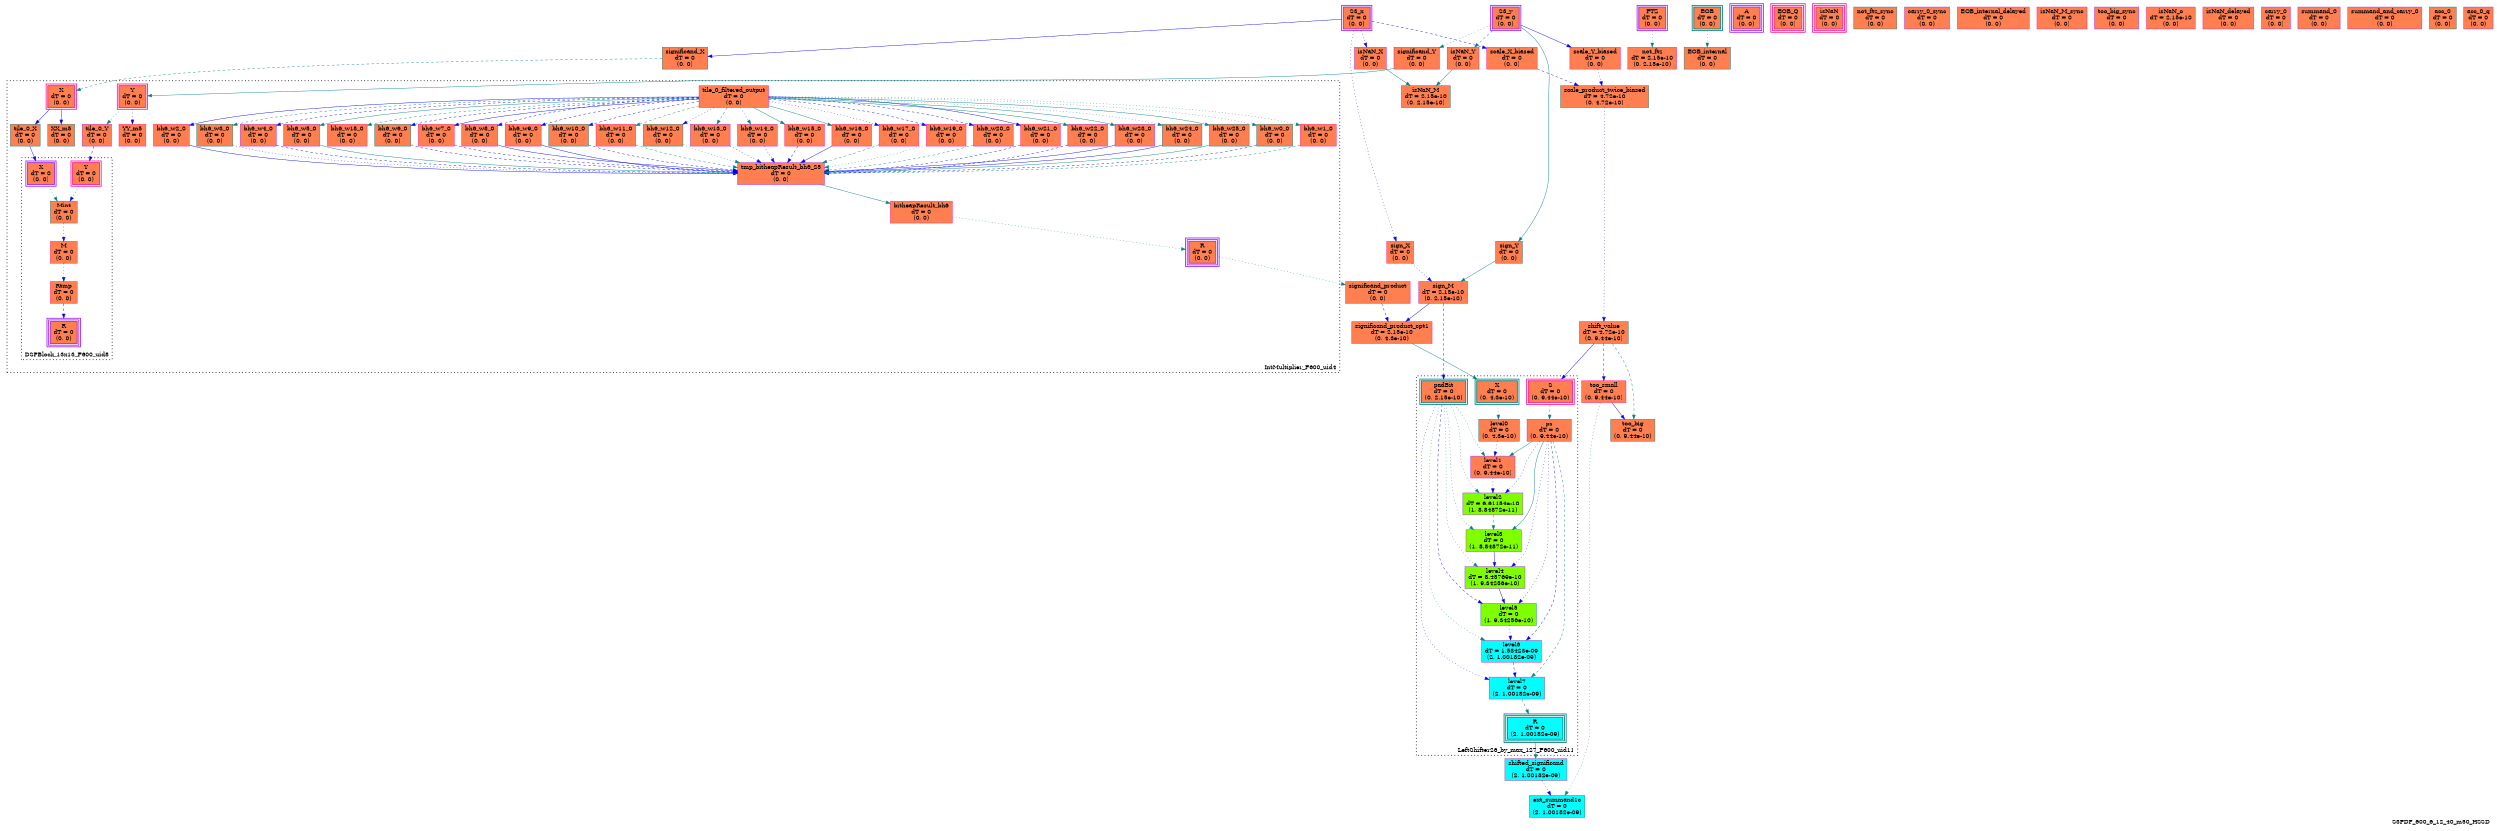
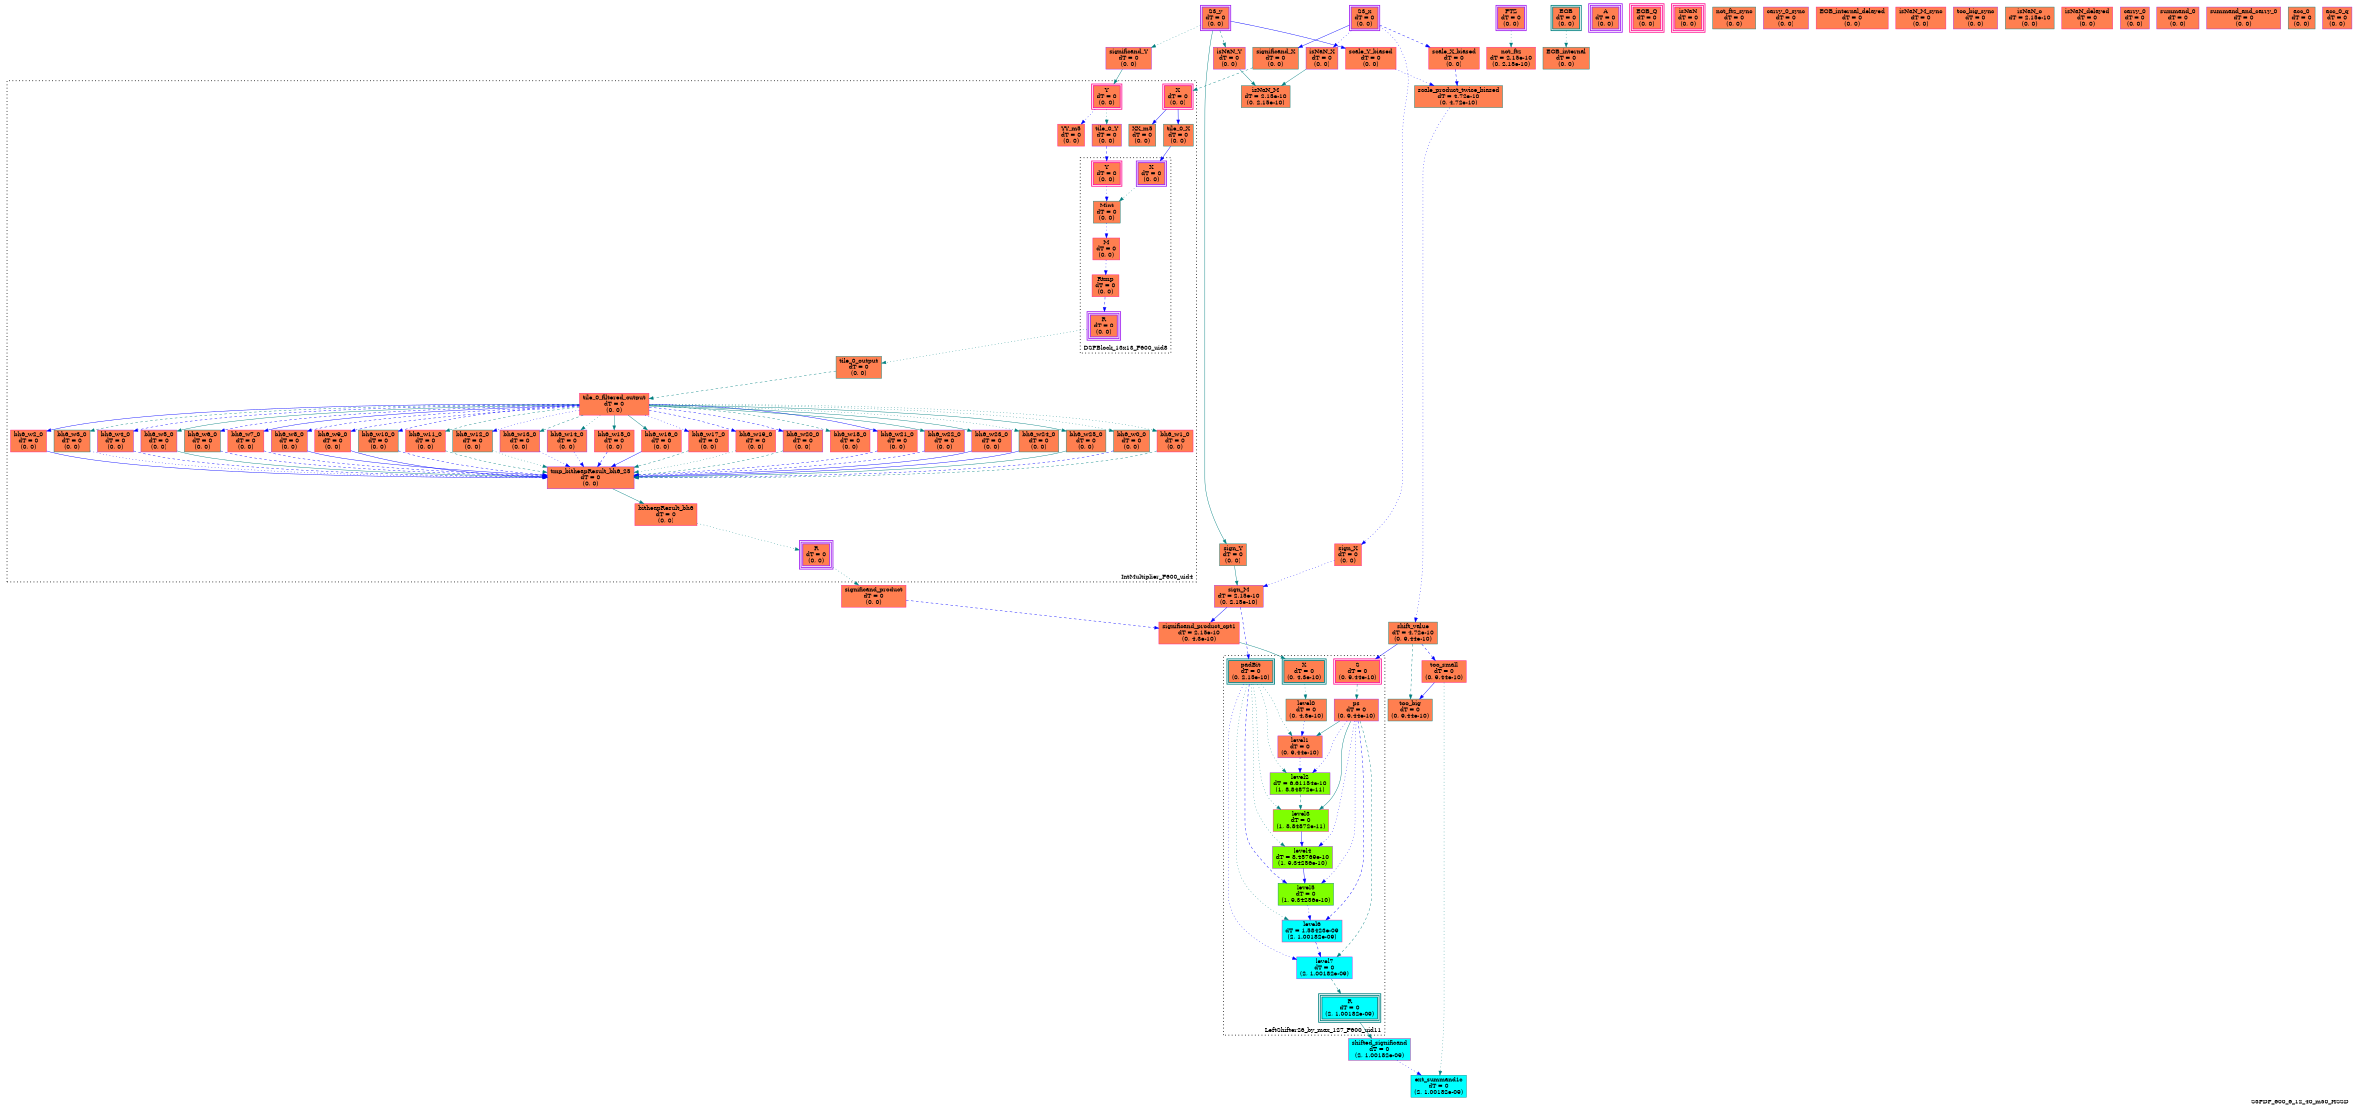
node "isNaN_o dT = 2.15e-10 (0, 0)": color deeppink -> teal
node "tile_0_output dT = 0 (0, 0)": added
